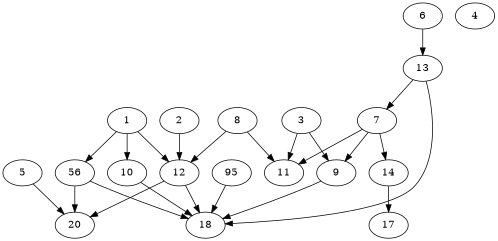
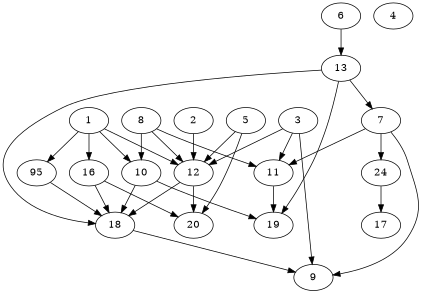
edge "8" -> "10": added
edge "1" -> "95": added
edge "5" -> "12": added
edge "3" -> "12": added
node "56": label "56" -> "16"
node "14": label "14" -> "24"
edge "9" -> "18": reversed
node "19": added
